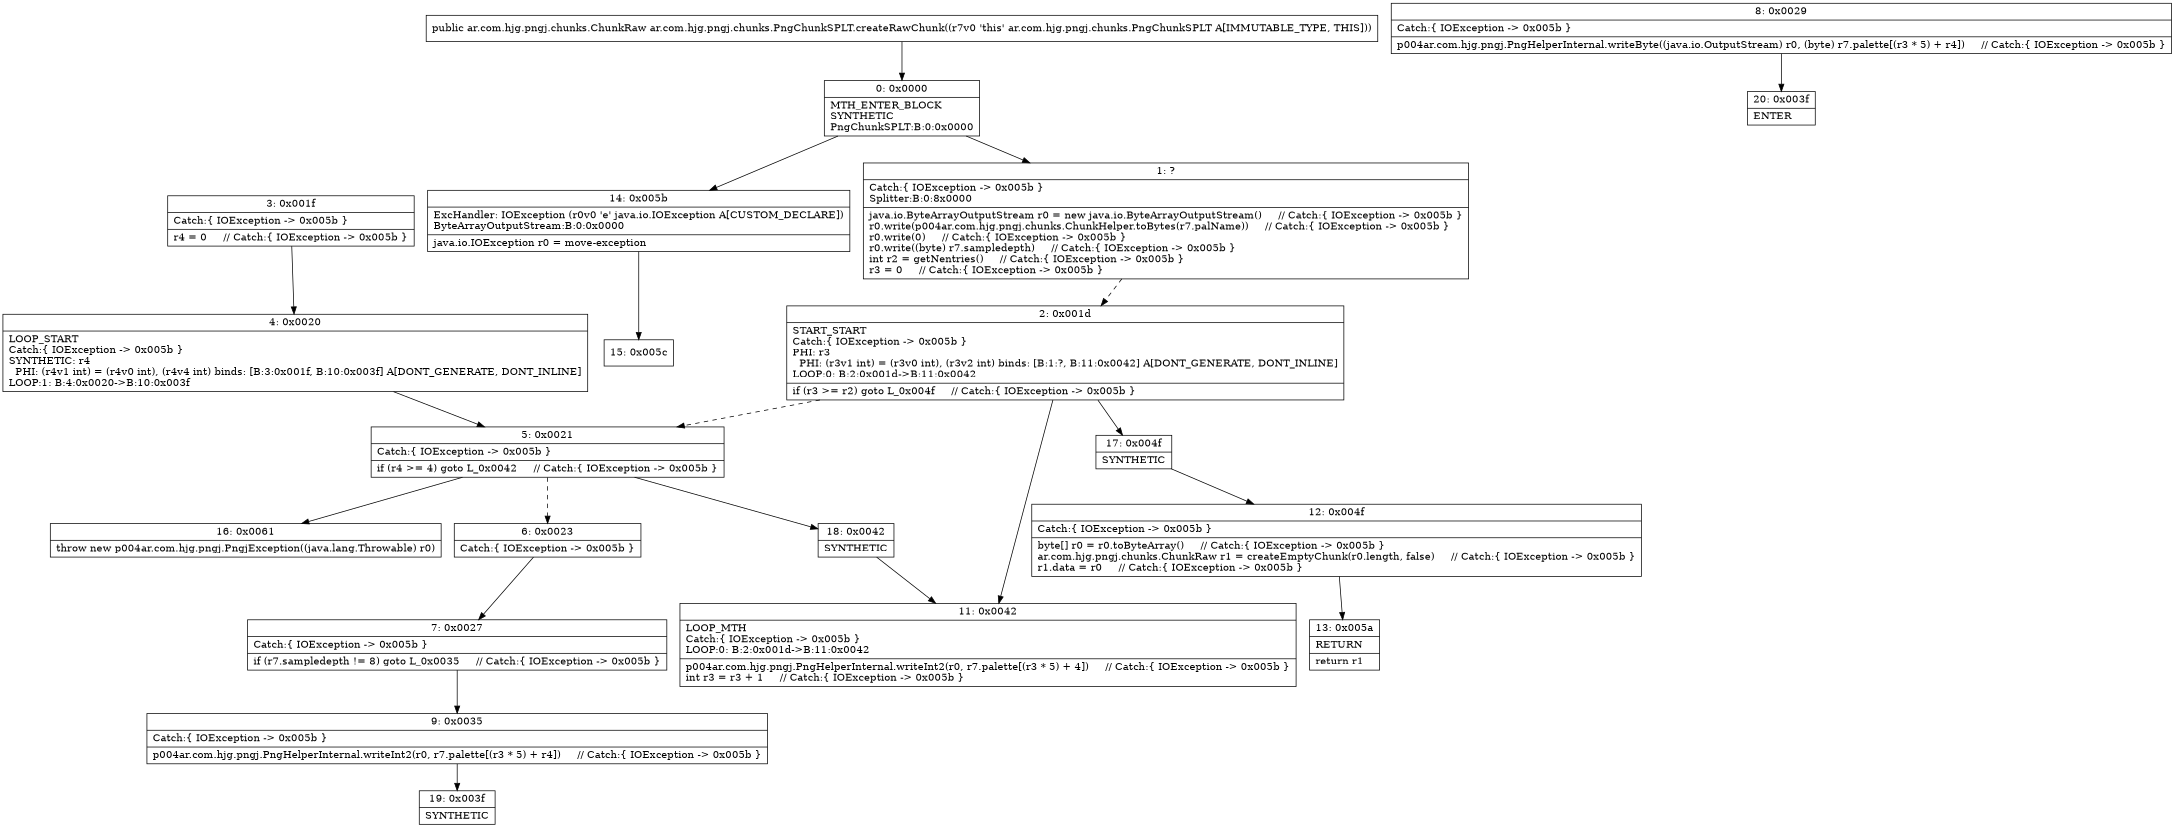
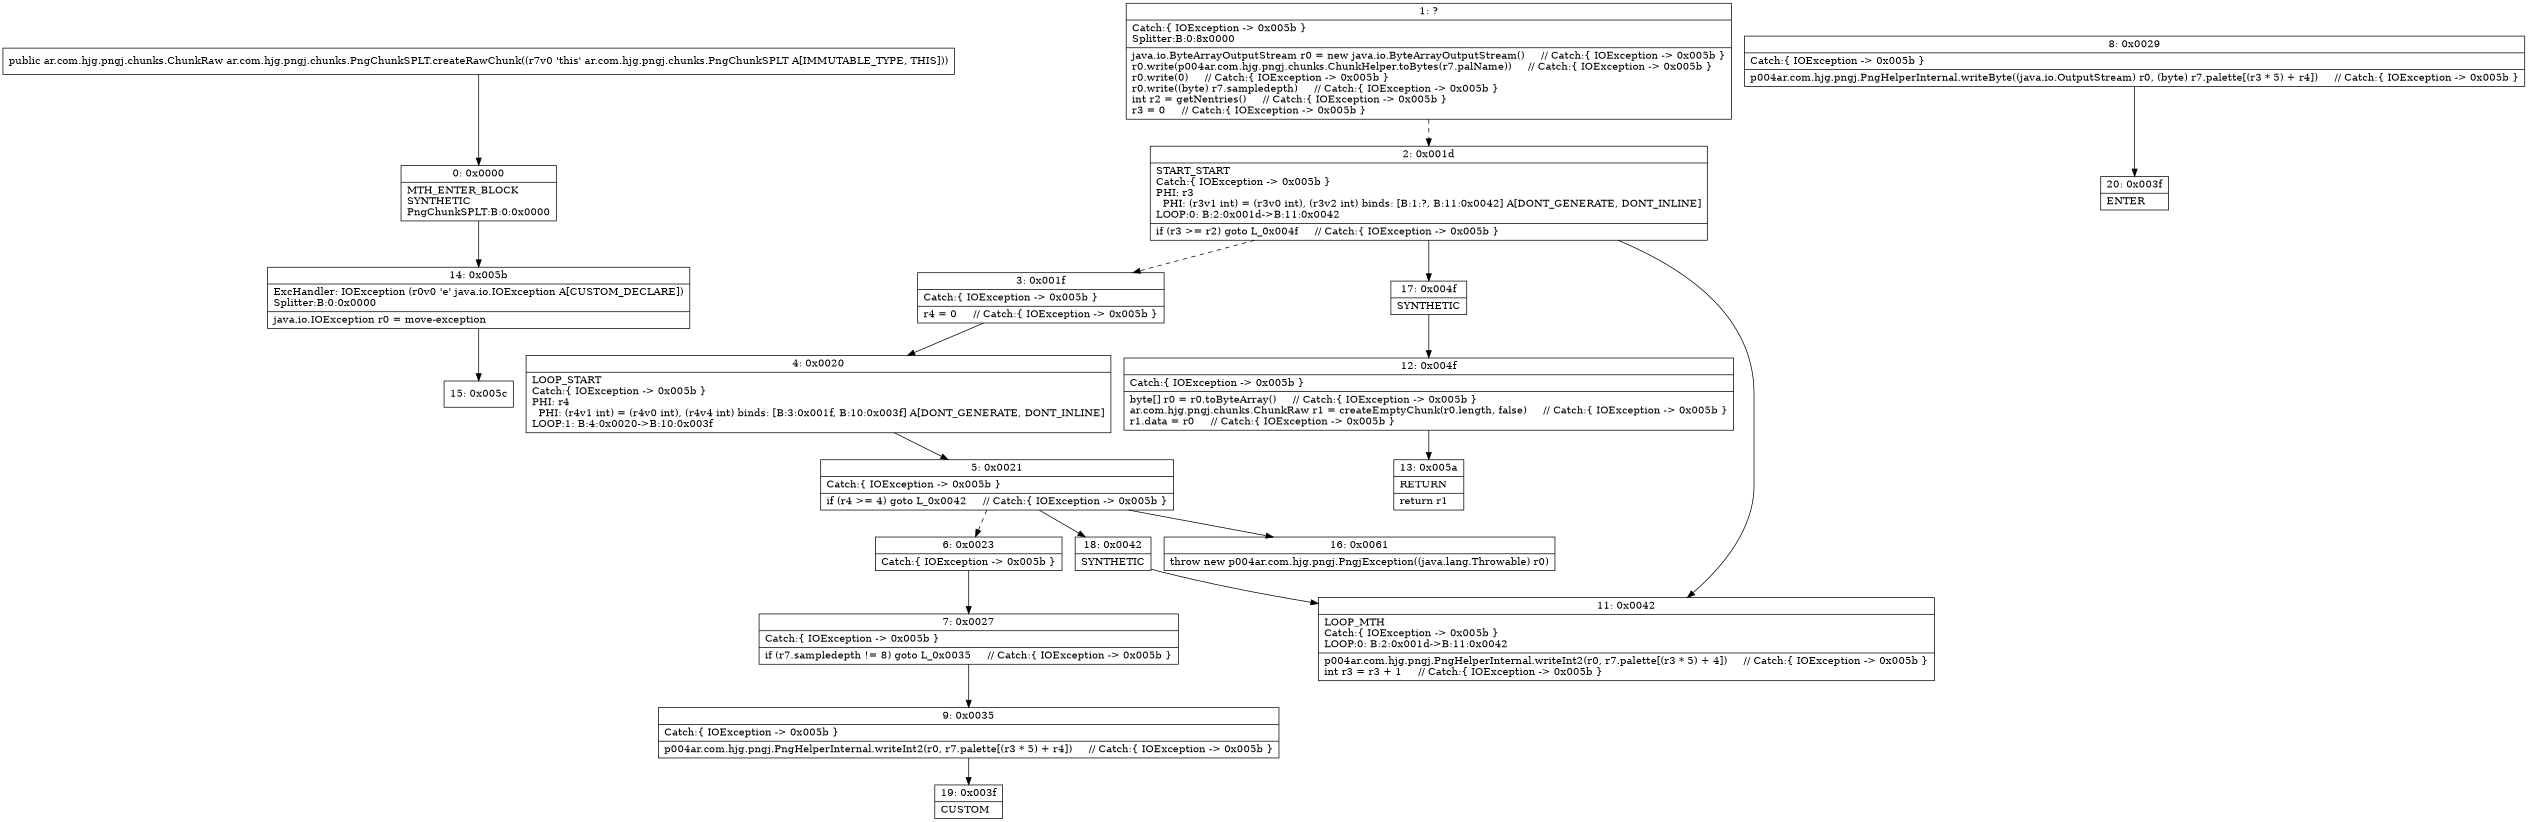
edge "0: 0x0000" -> "1: ?": removed
node "14: 0x005b": text "ByteArrayOutputStream:B:0:0x0000" -> "Splitter:B:0:0x0000"
node "4: 0x0020": text "SYNTHETIC: r4" -> "PHI: r4"
edge "2: 0x001d" -> "5: 0x0021": now "2: 0x001d" -> "3: 0x001f"
node "19: 0x003f": text "SYNTHETIC" -> "CUSTOM"
